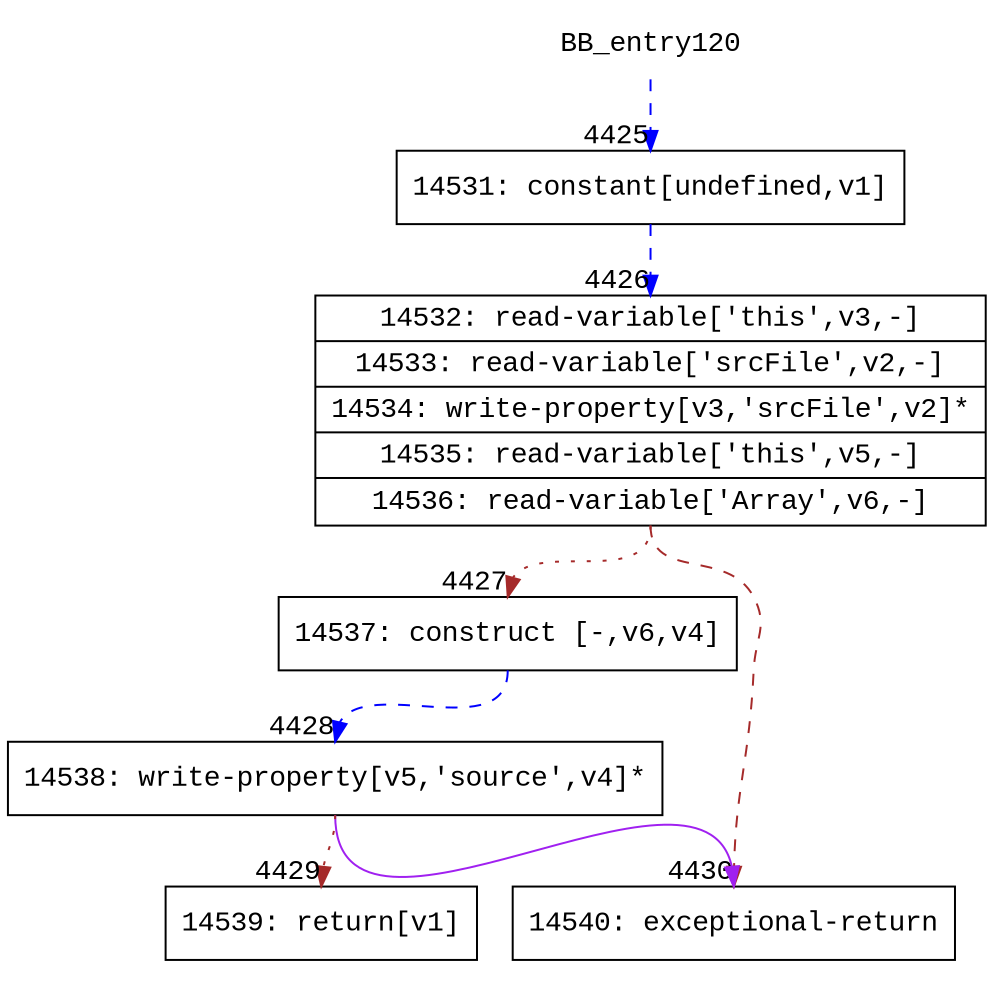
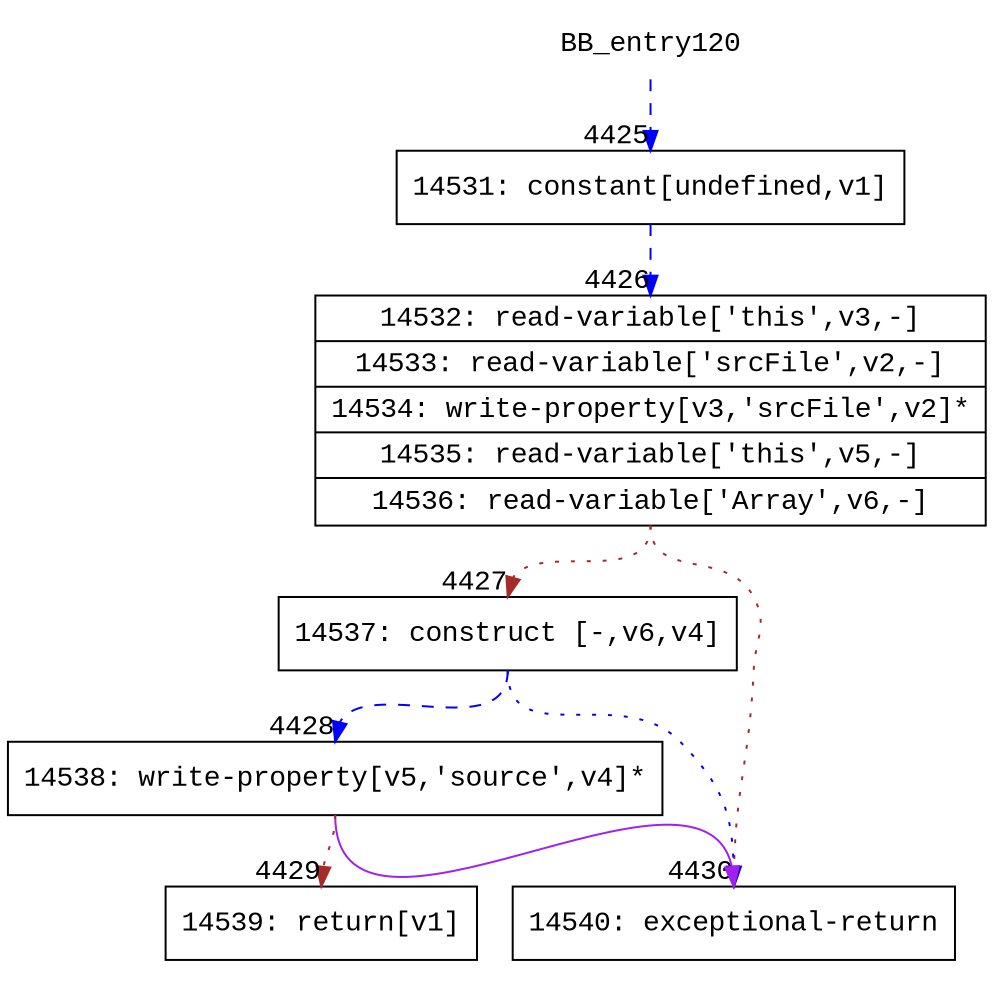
edge "14532: read-variable['this',v3,-]" -> "14540: exceptional-return": style dashed -> dotted
edge "14537: construct [-,v6,v4]" -> "14540: exceptional-return": added
